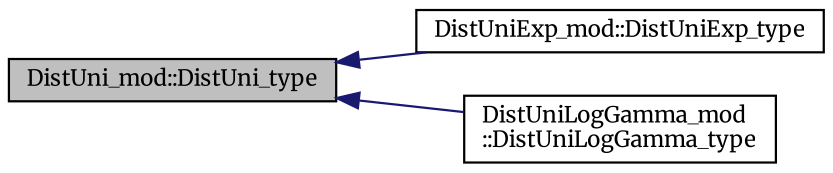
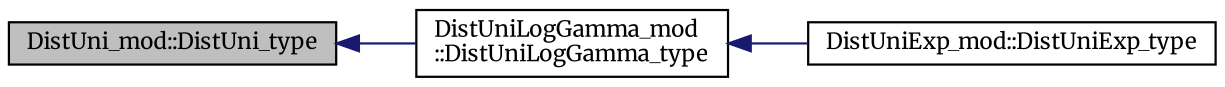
edge "DistUniExp_mod::DistUniExp_type" -> "DistUni_mod::DistUni_type": now "DistUniExp_mod::DistUniExp_type" -> "DistUniLogGamma_mod ::DistUniLogGamma_type"
